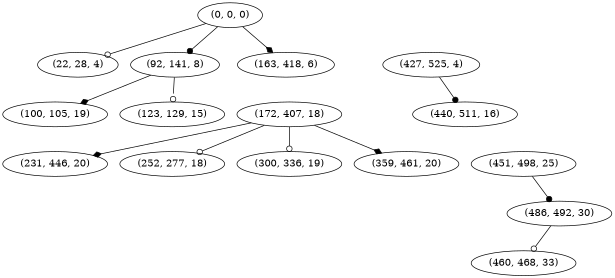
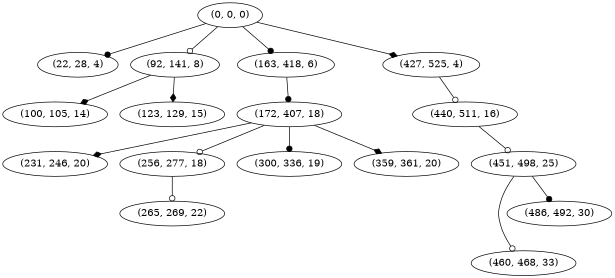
edge "(0, 0, 0)" -> "(92, 141, 8)": arrowhead dot -> odot
edge "(0, 0, 0)" -> "(163, 418, 6)": arrowhead diamond -> dot
edge "(0, 0, 0)" -> "(427, 525, 4)": added
edge "(0, 0, 0)" -> "(22, 28, 4)": arrowhead odot -> dot
edge "(92, 141, 8)" -> "(123, 129, 15)": arrowhead odot -> diamond
edge "(163, 418, 6)" -> "(172, 407, 18)": added
edge "(427, 525, 4)" -> "(440, 511, 16)": arrowhead dot -> odot
node "(100, 105, 19)": label "(100, 105, 19)" -> "(100, 105, 14)"
edge "(172, 407, 18)" -> "(300, 336, 19)": arrowhead odot -> dot
edge "(440, 511, 16)" -> "(451, 498, 25)": added
node "(231, 446, 20)": label "(231, 446, 20)" -> "(231, 246, 20)"
node "(252, 277, 18)": label "(252, 277, 18)" -> "(256, 277, 18)"
node "(359, 461, 20)": label "(359, 461, 20)" -> "(359, 361, 20)"
node "(265, 269, 22)": added
edge "(486, 492, 30)" -> "(460, 468, 33)": now "(451, 498, 25)" -> "(460, 468, 33)"
